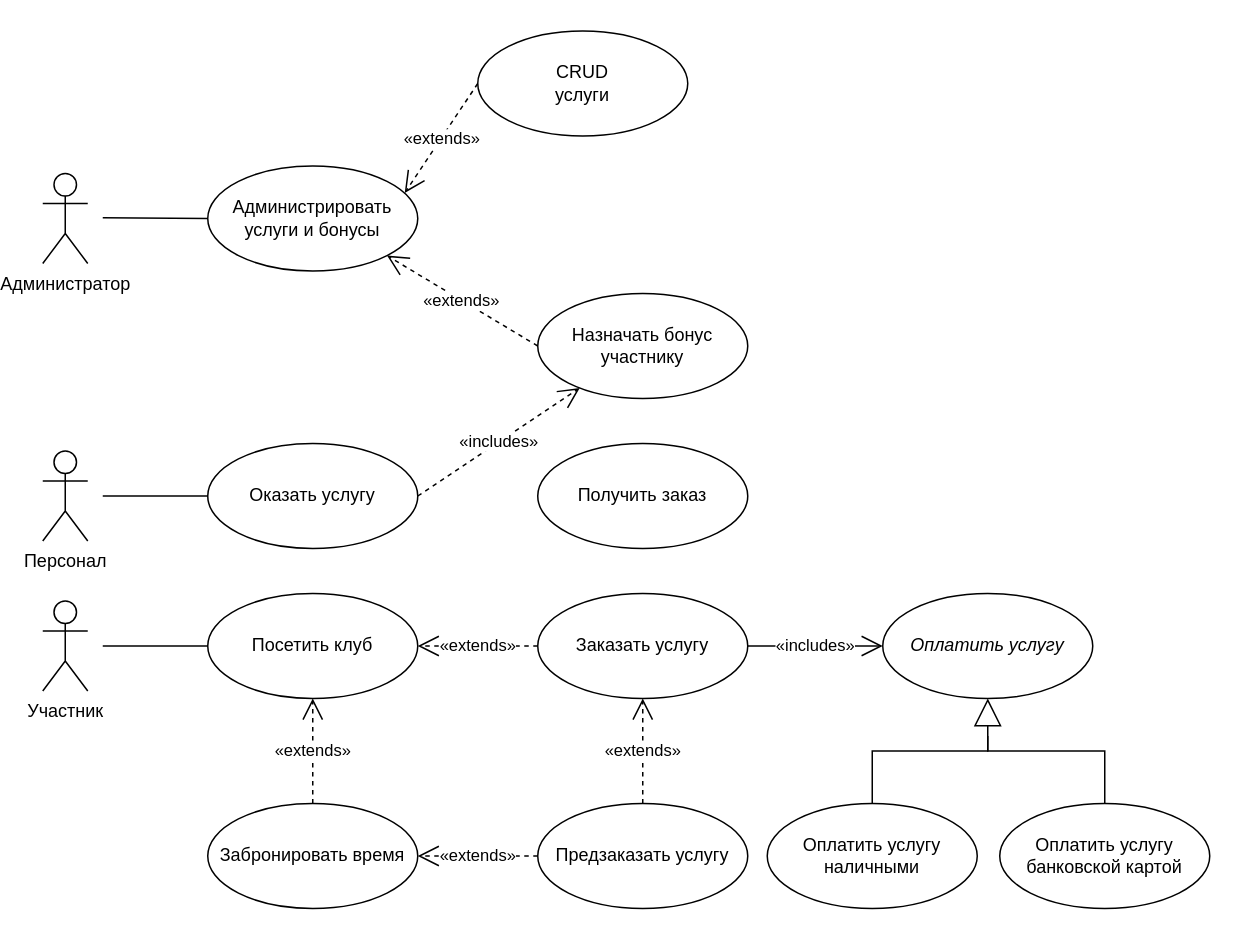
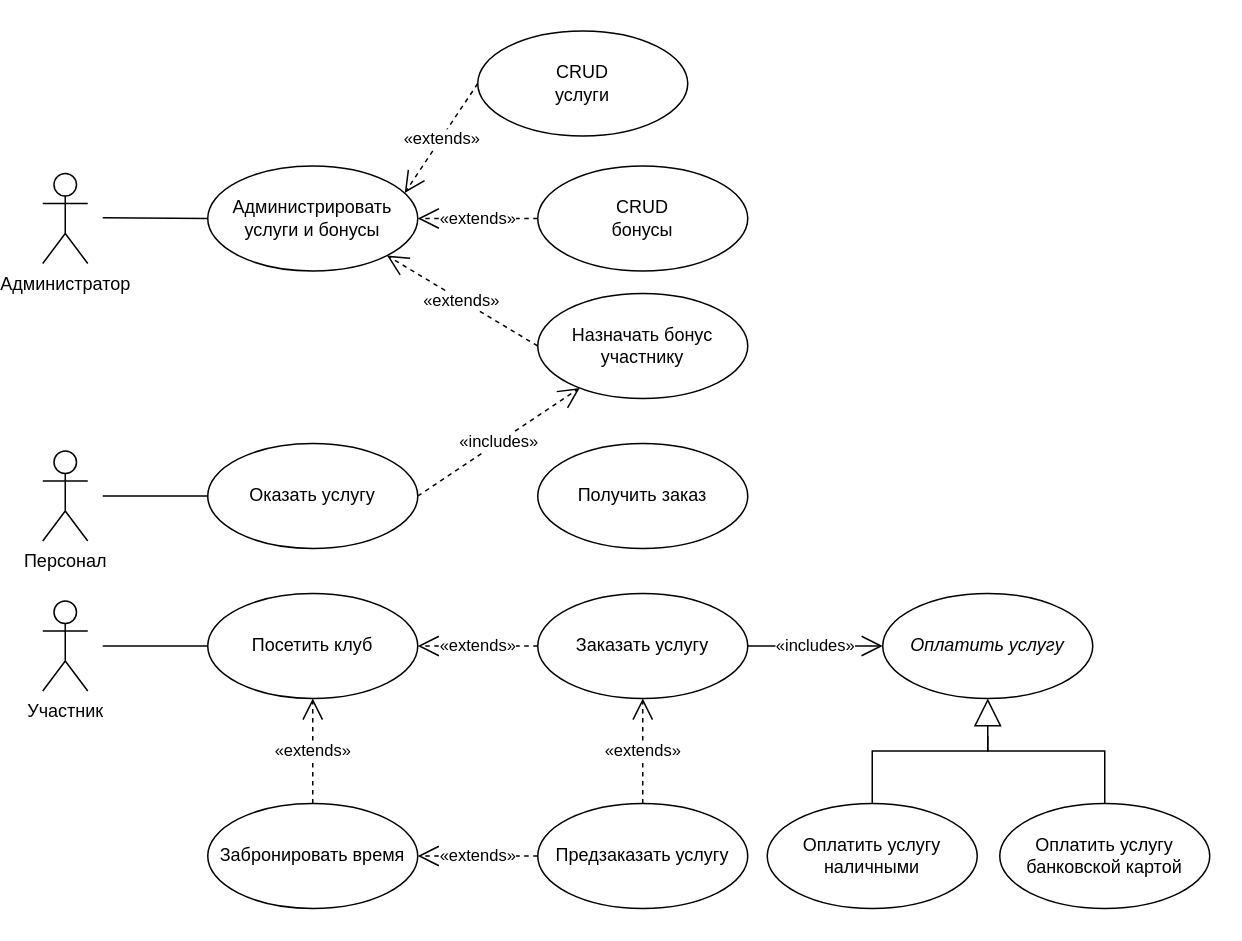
edge "CRUD бонусы" -> "Администрировать услуги и бонусы": added, label "«extends»"
node "CRUD бонусы": added
